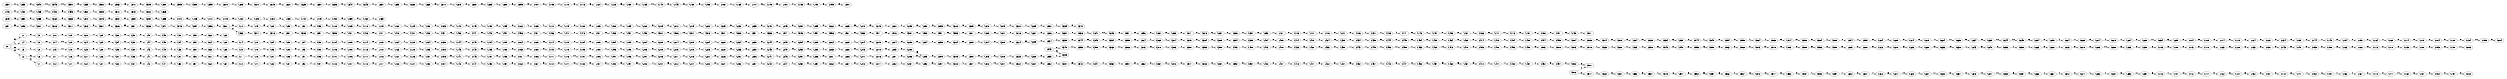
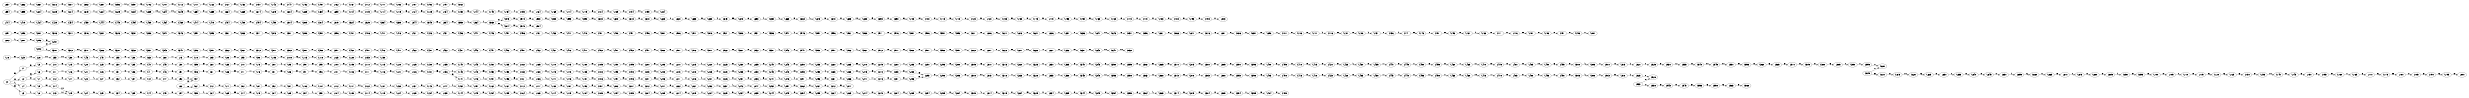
edge "S600" -> "S605": reversed
edge "S361" -> "S70": now "S65" -> "S70"
edge "S409" -> "S414": removed, label "T"
node "S589": removed
edge "S528" -> "S533": reversed
edge "S568" -> "S573": now "S569" -> "S573"
edge "S23" -> "S28": label "P" -> "M"
edge "S13" -> "S18": now "S13" -> "S19"
edge "S138" -> "S143": now "S136" -> "S143"
edge "S343" -> "S338": reversed
edge "S57" -> "S62": reversed
edge "S277" -> "S282": removed, label "V"
edge "S297" -> "S302": reversed
edge "S340" -> "S345": added, label "L"
node "S470": added
edge "S525" -> "S530": added, label "P"
edge "S512" -> "S507": reversed
edge "S652" -> "S657": removed, label "G"
